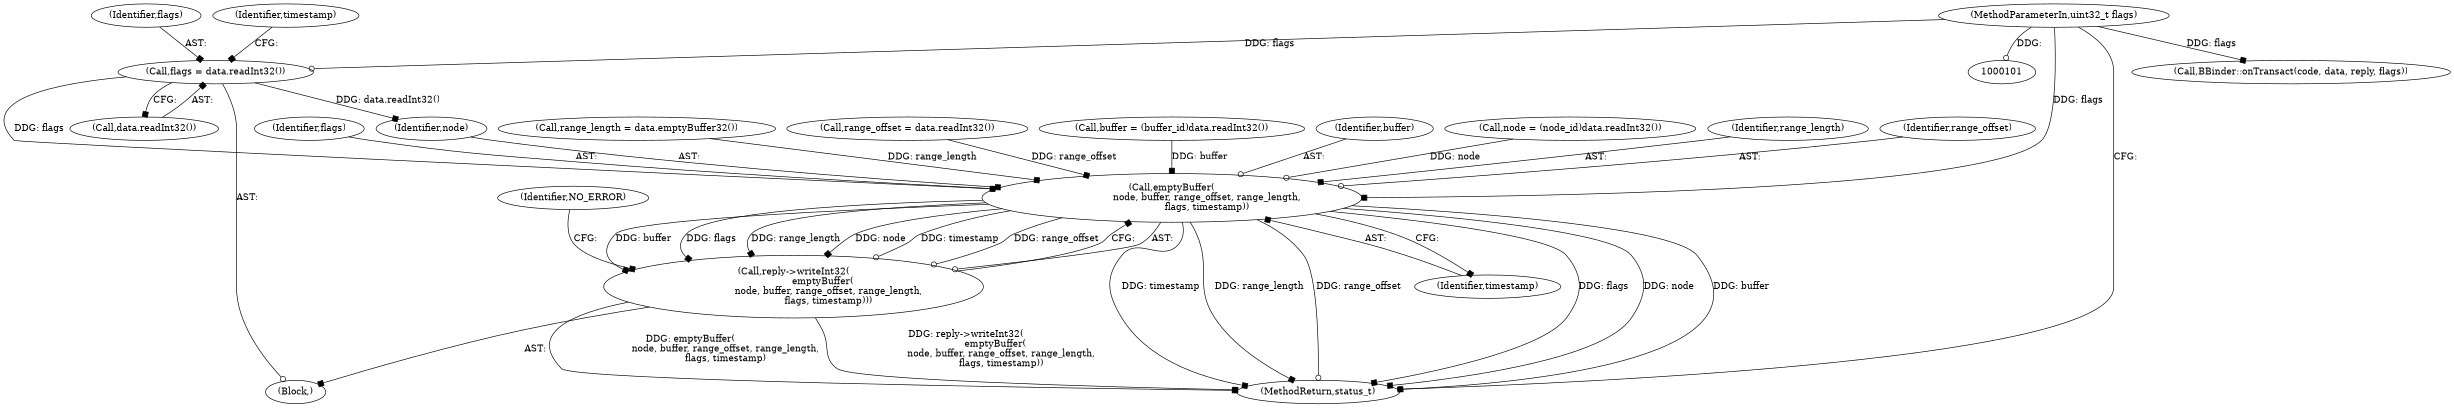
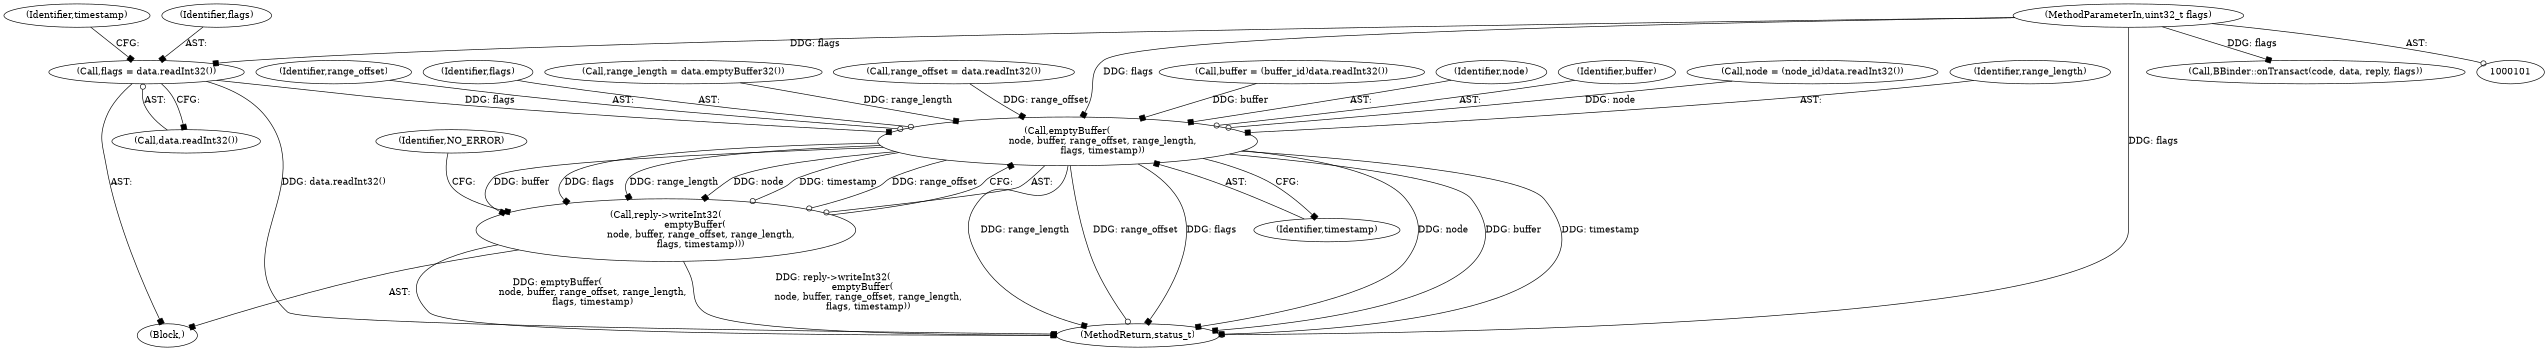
edge "(MethodParameterIn,uint32_t flags)" -> "(Call,flags = data.readInt32())": arrowhead odot -> box
edge "(MethodParameterIn,uint32_t flags)" -> "1000101": label "DDG: " -> "AST: "
edge "(Call,flags = data.readInt32())" -> "(Identifier,node)": now "(Call,flags = data.readInt32())" -> "(MethodReturn,status_t)"
edge "(Call,data.readInt32())" -> "(Call,flags = data.readInt32())": arrowhead box -> odot
edge "(MethodParameterIn,uint32_t flags)" -> "(MethodReturn,status_t)": label "CFG: " -> "DDG: flags"
edge "(Call,flags = data.readInt32())" -> "(Block,)": arrowhead odot -> box
